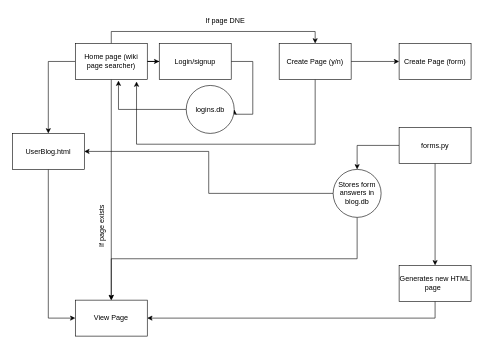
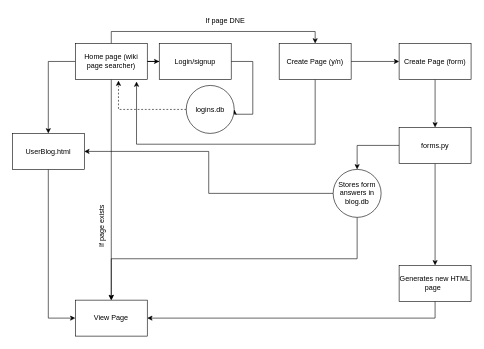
edge "logins.db" -> "Home page (wiki page searcher)": style solid -> dashed
edge "Create Page (form)" -> "forms.py": added
